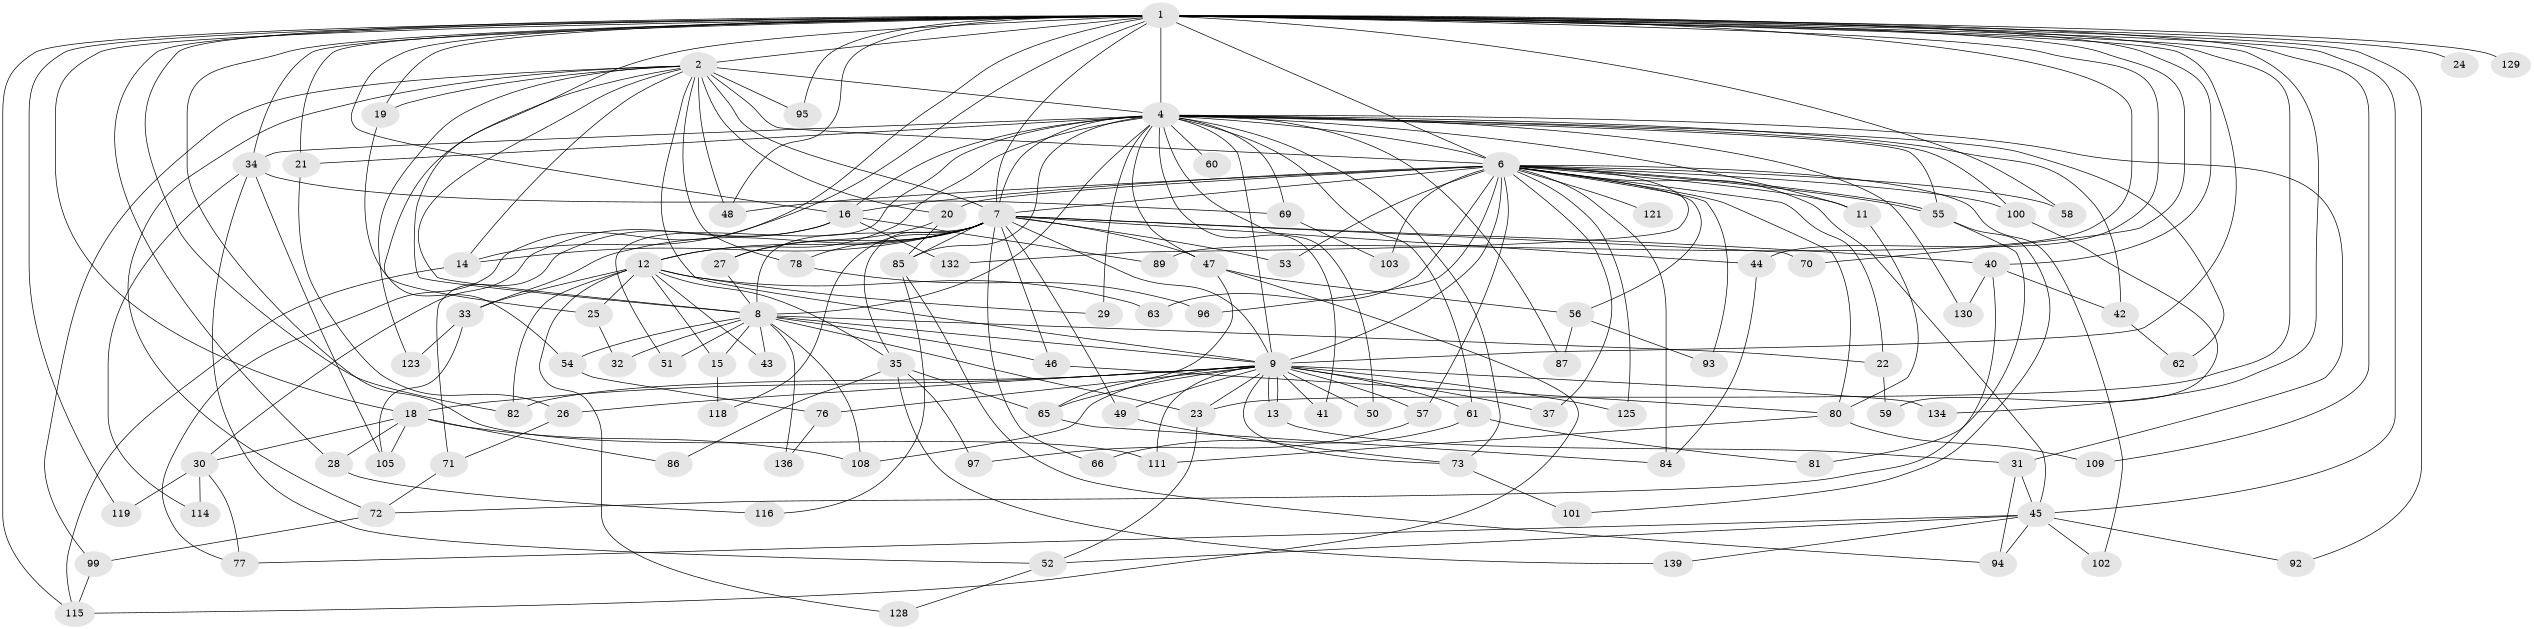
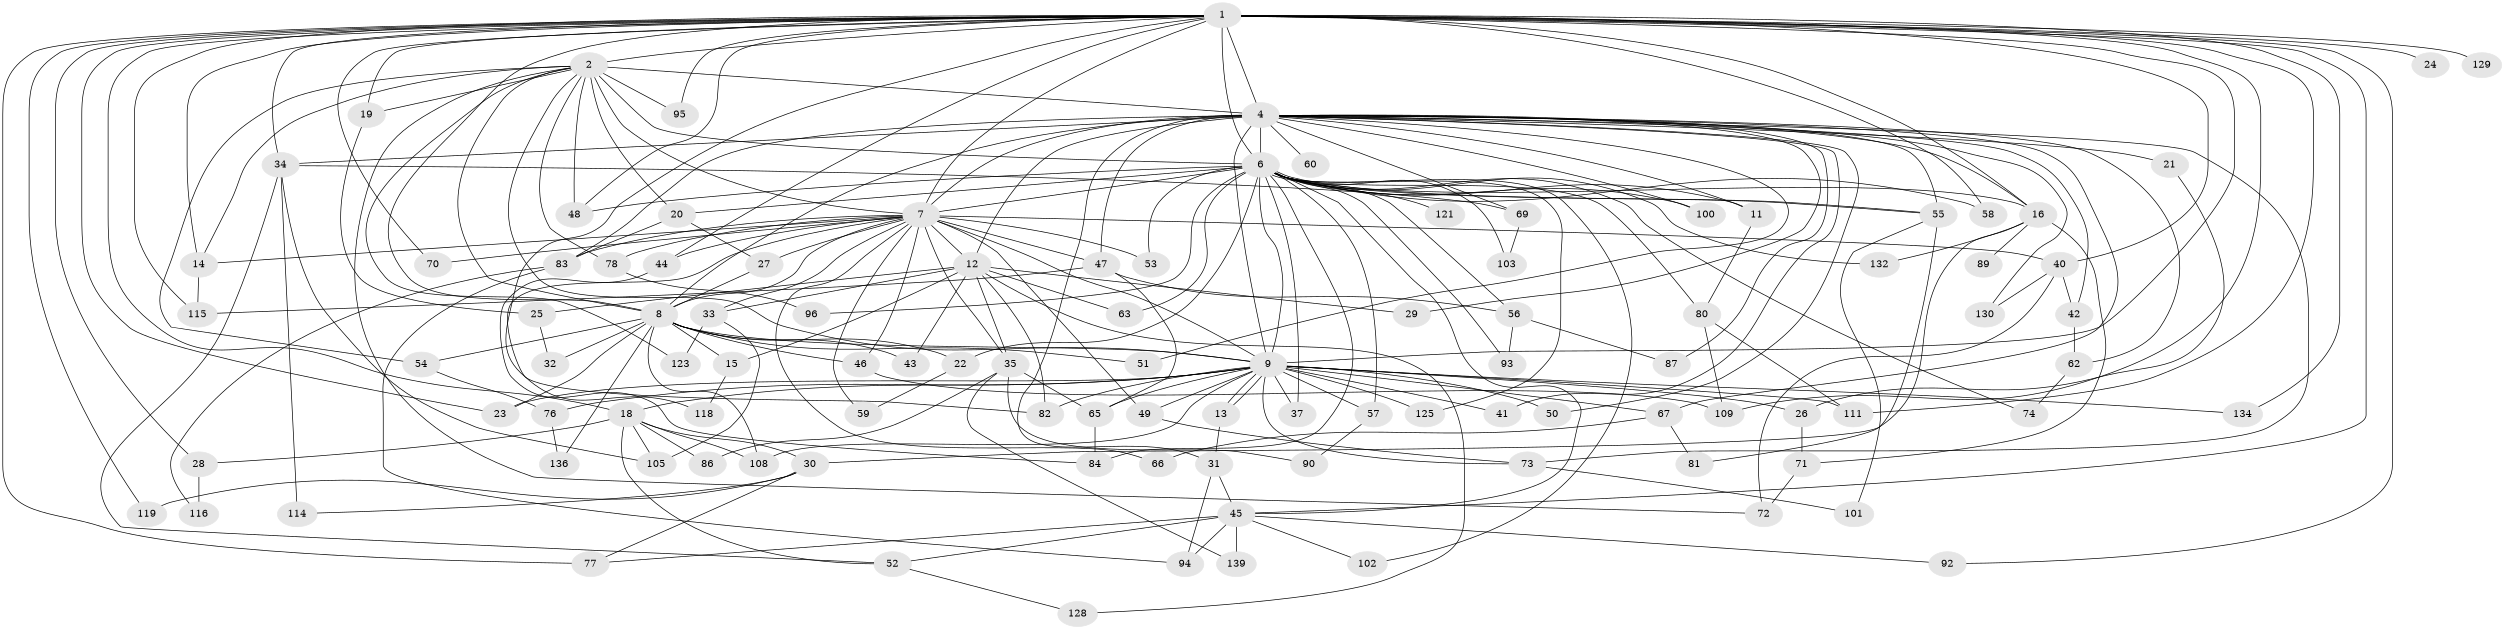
edge "1" -- "21": removed
edge "1" -- "89": removed
node "85": label "85" -> "83"
edge "100" -- "59": now "7" -- "59"
edge "46" -- "80": now "46" -- "109"
node "61": label "61" -> "67"
node "74": added
node "97": label "97" -> "90"
edge "23" -- "52": now "18" -- "52"
node "99": removed
